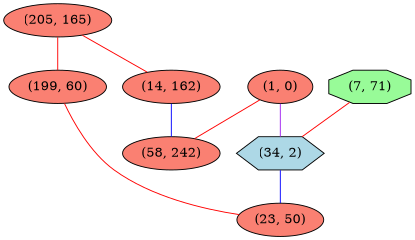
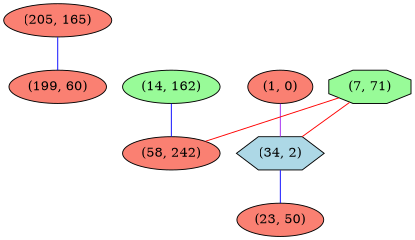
edge "(205, 165)" -- "(199, 60)": color red -> blue
edge "(205, 165)" -- "(14, 162)": removed
node "(14, 162)": fillcolor salmon -> palegreen
edge "(1, 0)" -- "(58, 242)": now "(7, 71)" -- "(58, 242)"
edge "(199, 60)" -- "(23, 50)": removed
